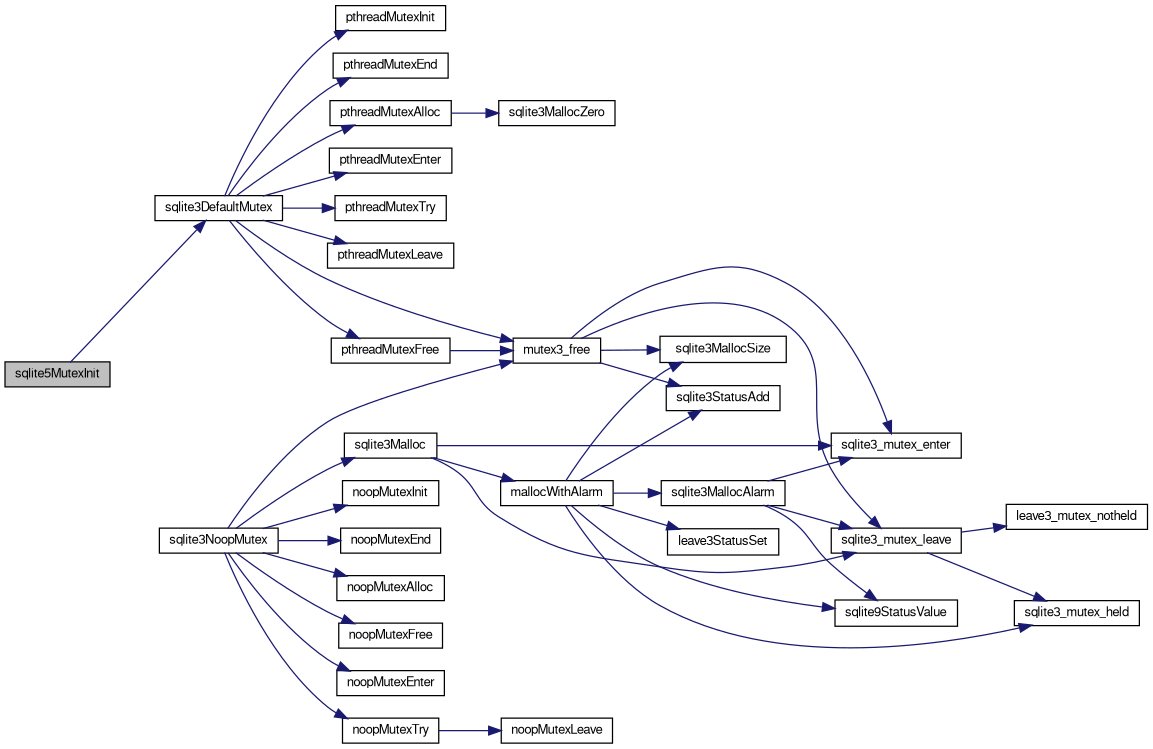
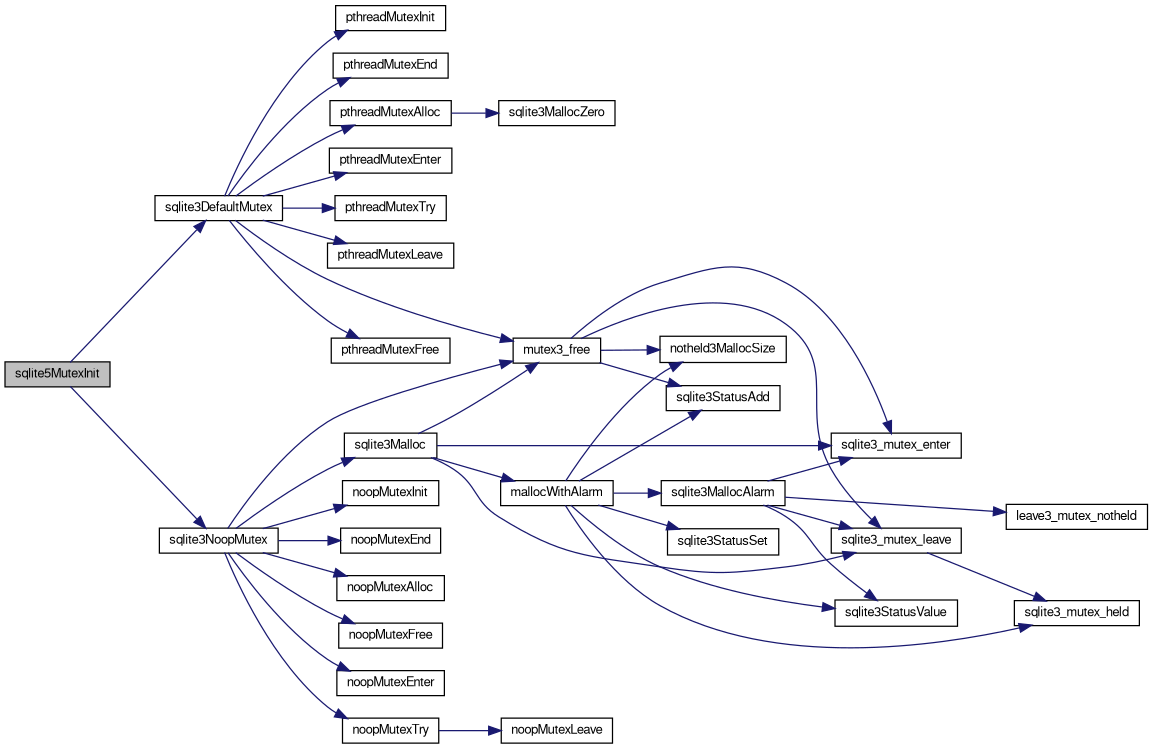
node "sqlite3MallocSize": label "sqlite3MallocSize" -> "notheld3MallocSize"
edge "pthreadMutexFree" -> "mutex3_free": now "sqlite3Malloc" -> "mutex3_free"
edge "sqlite5MutexInit" -> "sqlite3NoopMutex": added
edge "sqlite3_mutex_leave" -> "leave3_mutex_notheld": now "sqlite3MallocAlarm" -> "leave3_mutex_notheld"
node "leave3StatusSet": label "leave3StatusSet" -> "sqlite3StatusSet"
node "sqlite9StatusValue": label "sqlite9StatusValue" -> "sqlite3StatusValue"
